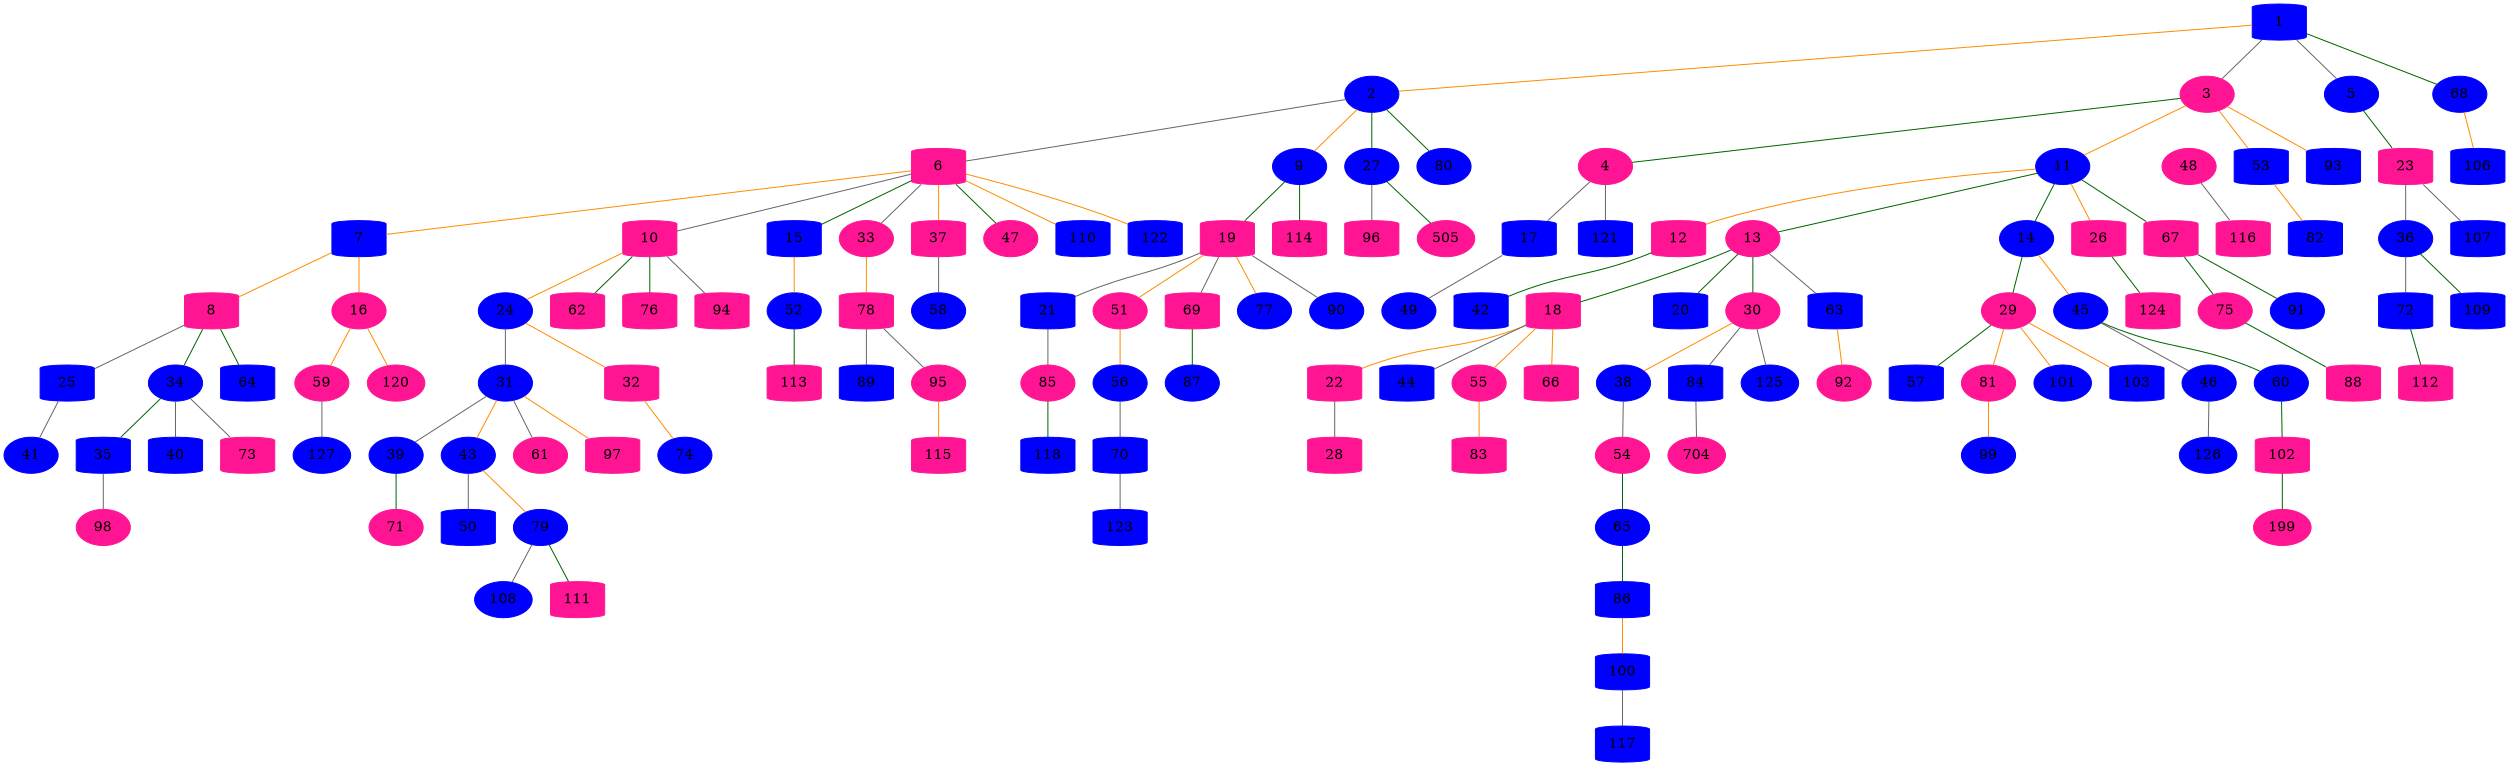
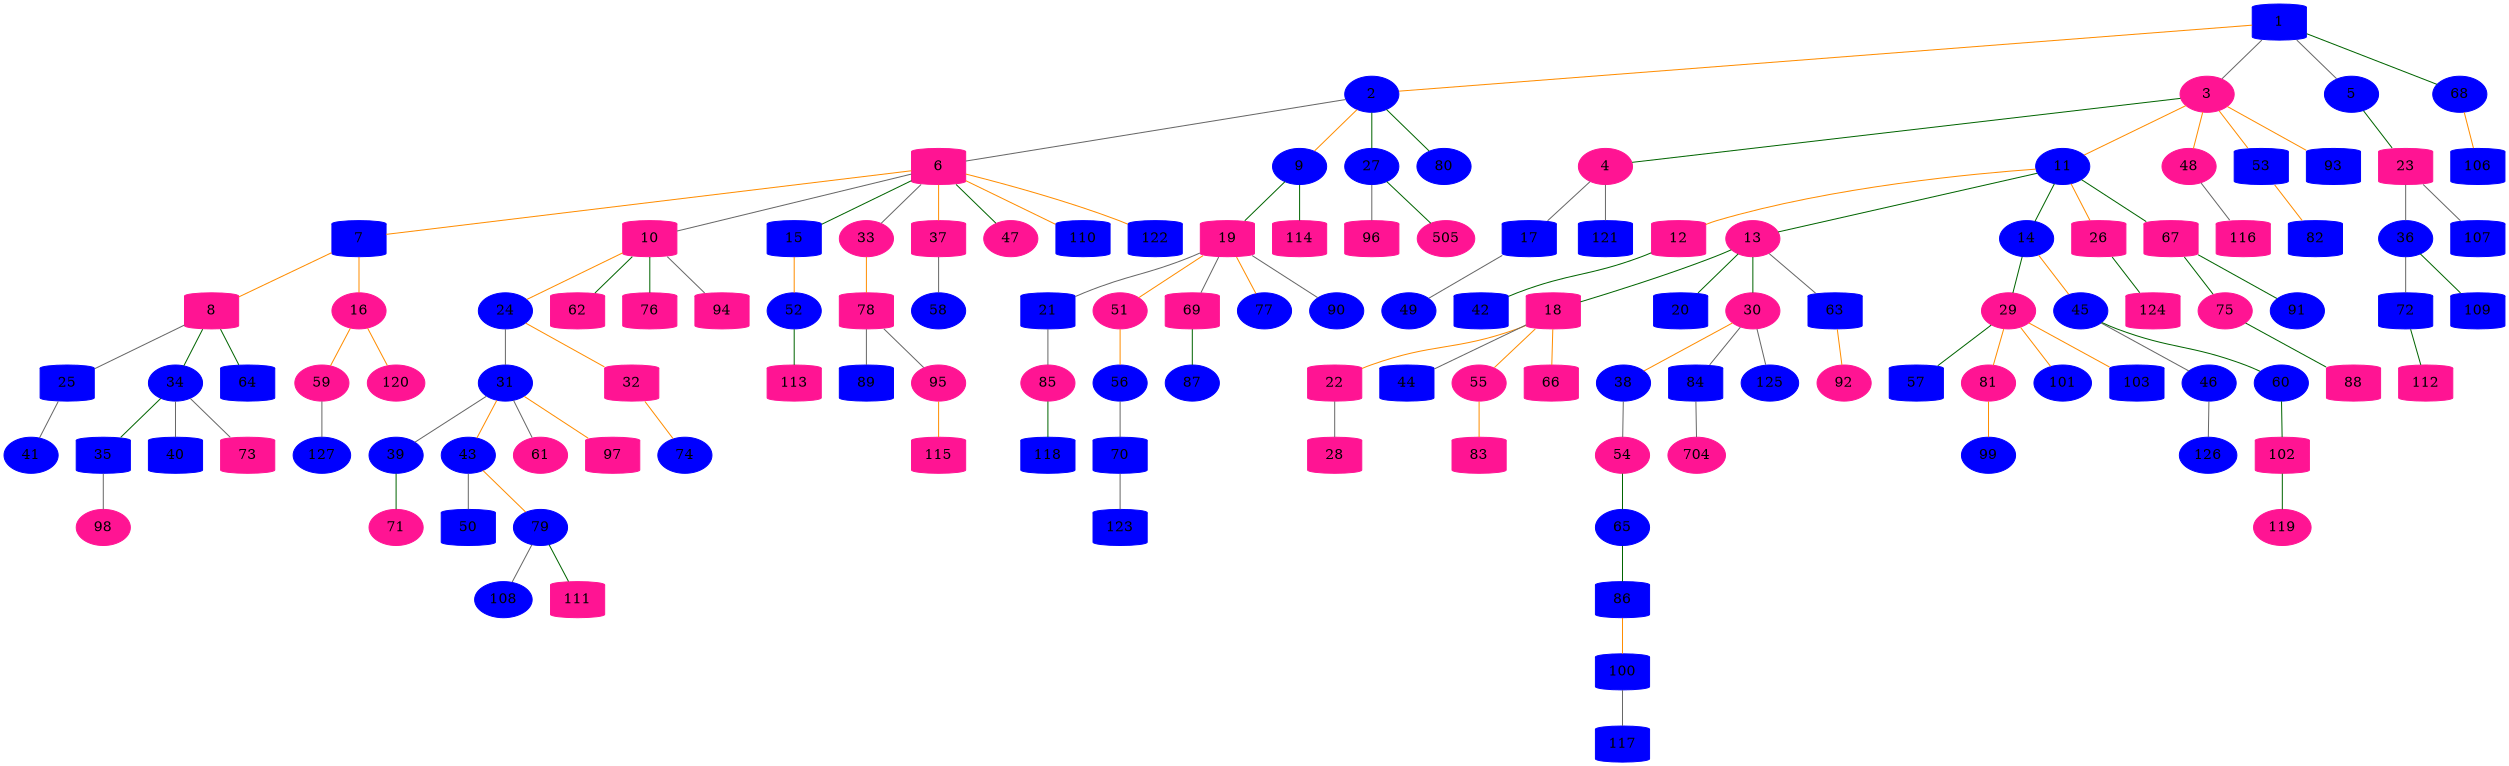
edge "3" -- "48": added
node "199": label "199" -> "119"
